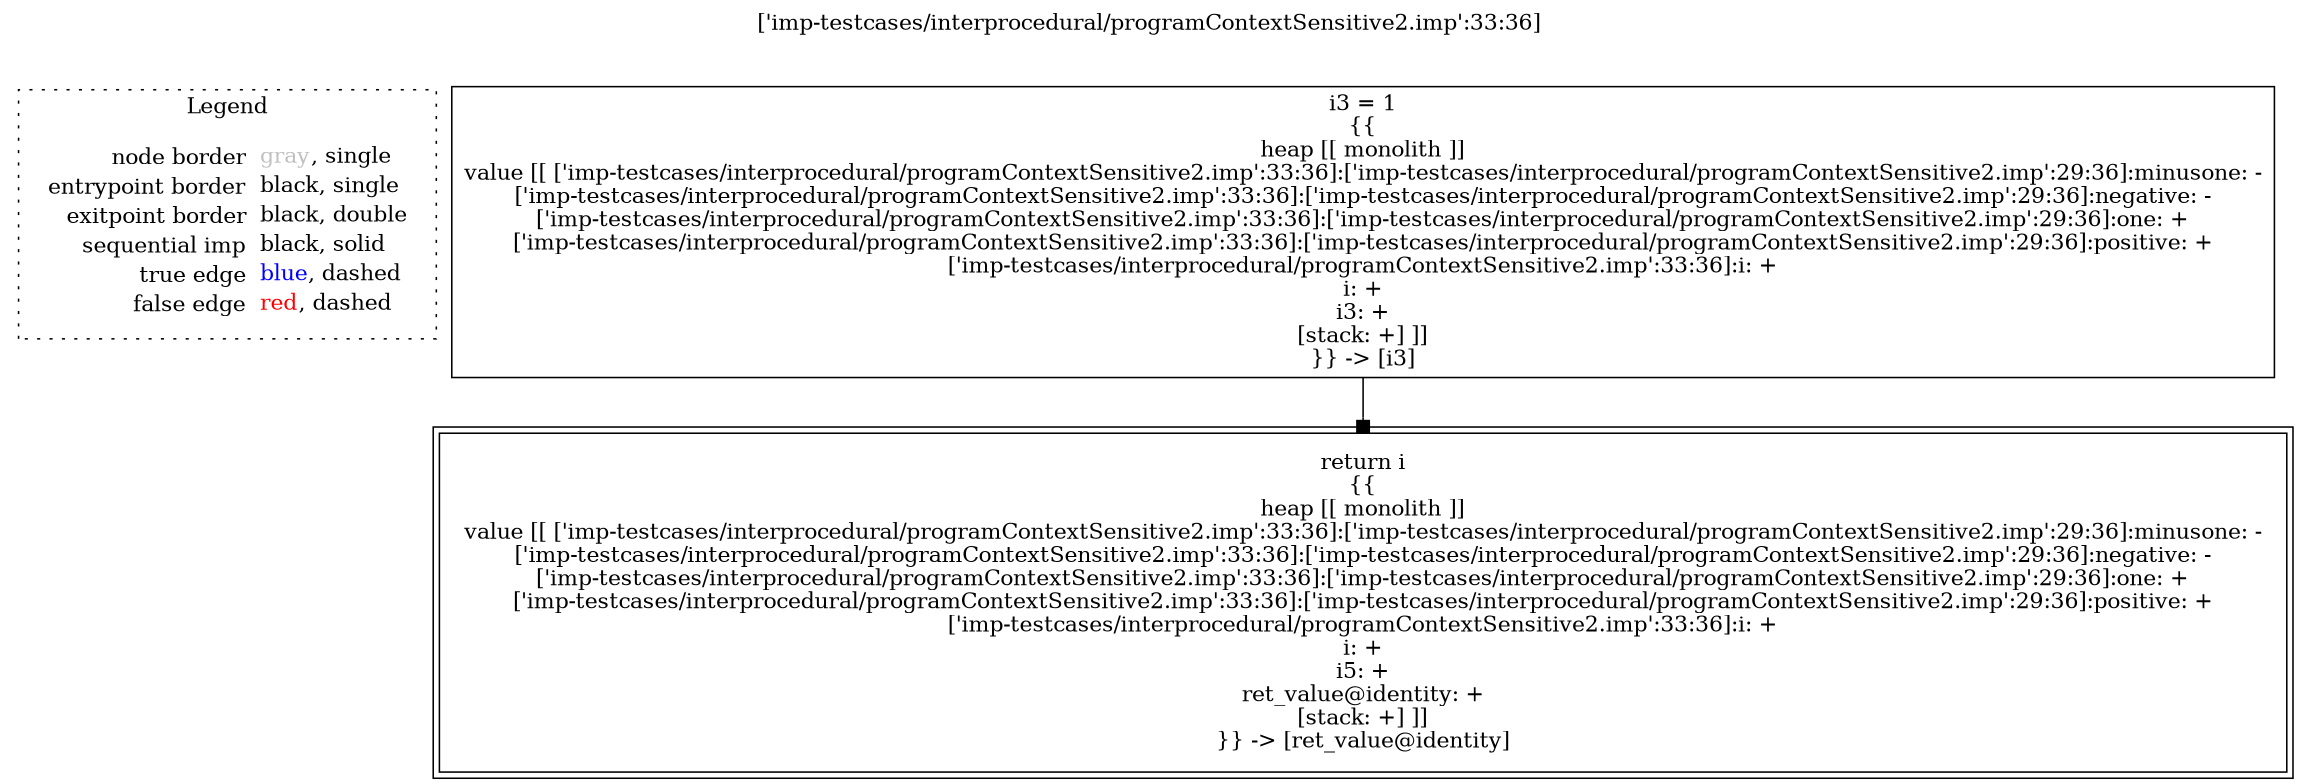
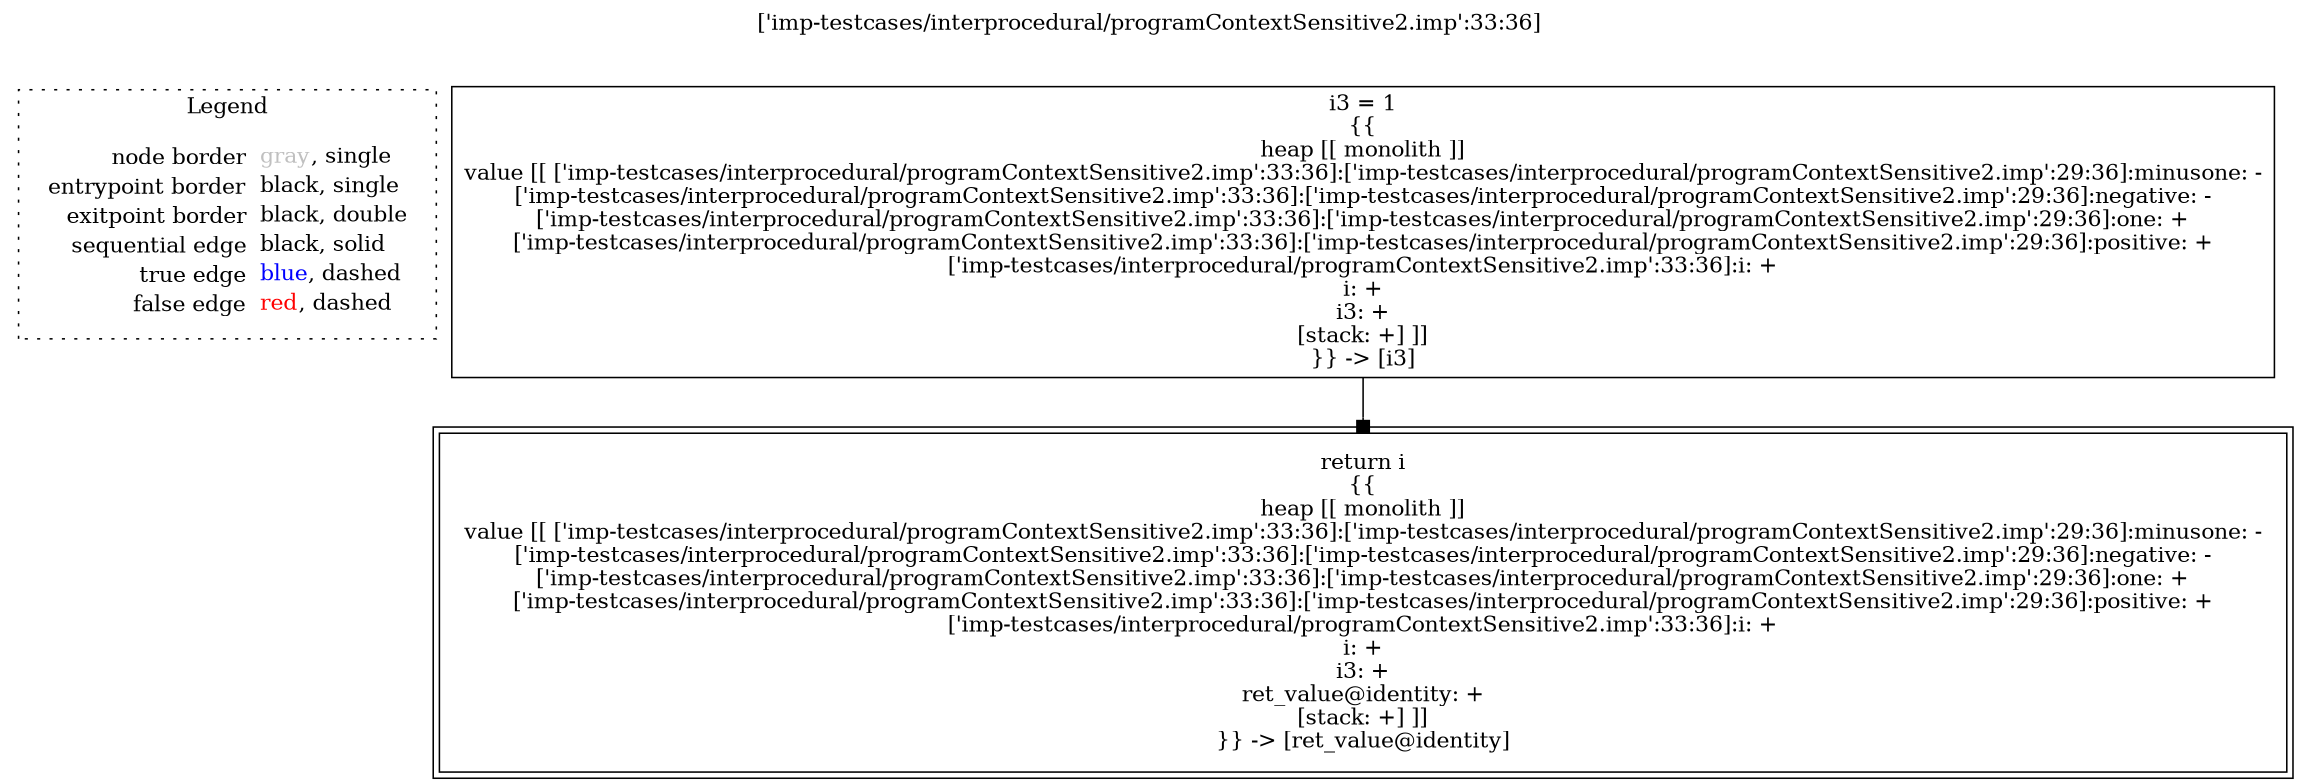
node "node border": text "sequential imp" -> "sequential edge"
node "return i": text "i5: +" -> "i3: +"
